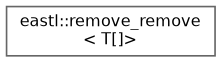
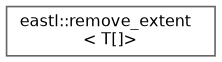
node "eastl::remove_remove < T[]>": label "eastl::remove_remove < T[]>" -> "eastl::remove_extent < T[]>"
